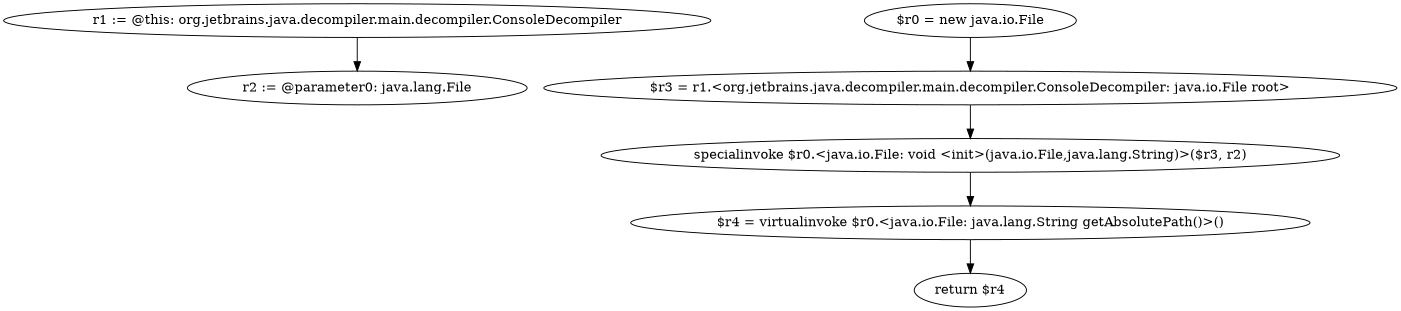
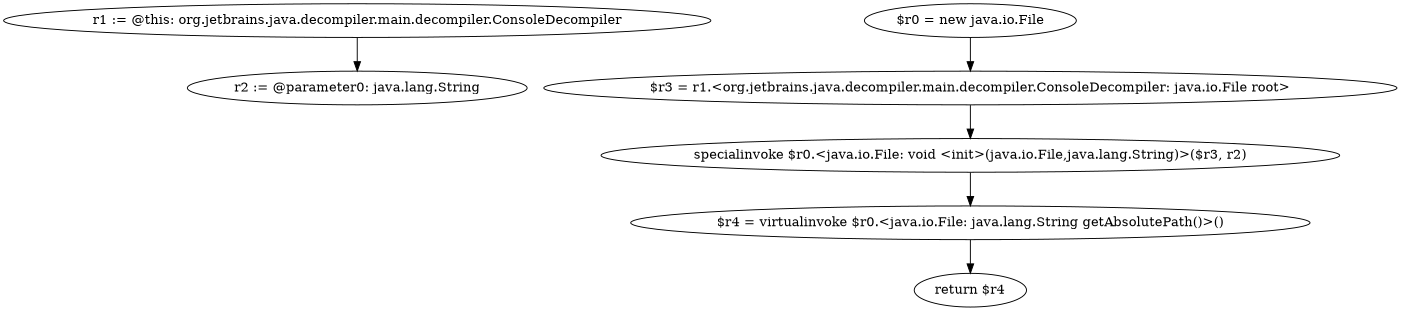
node "r2 := @parameter0: java.lang.File": label "r2 := @parameter0: java.lang.File" -> "r2 := @parameter0: java.lang.String"
